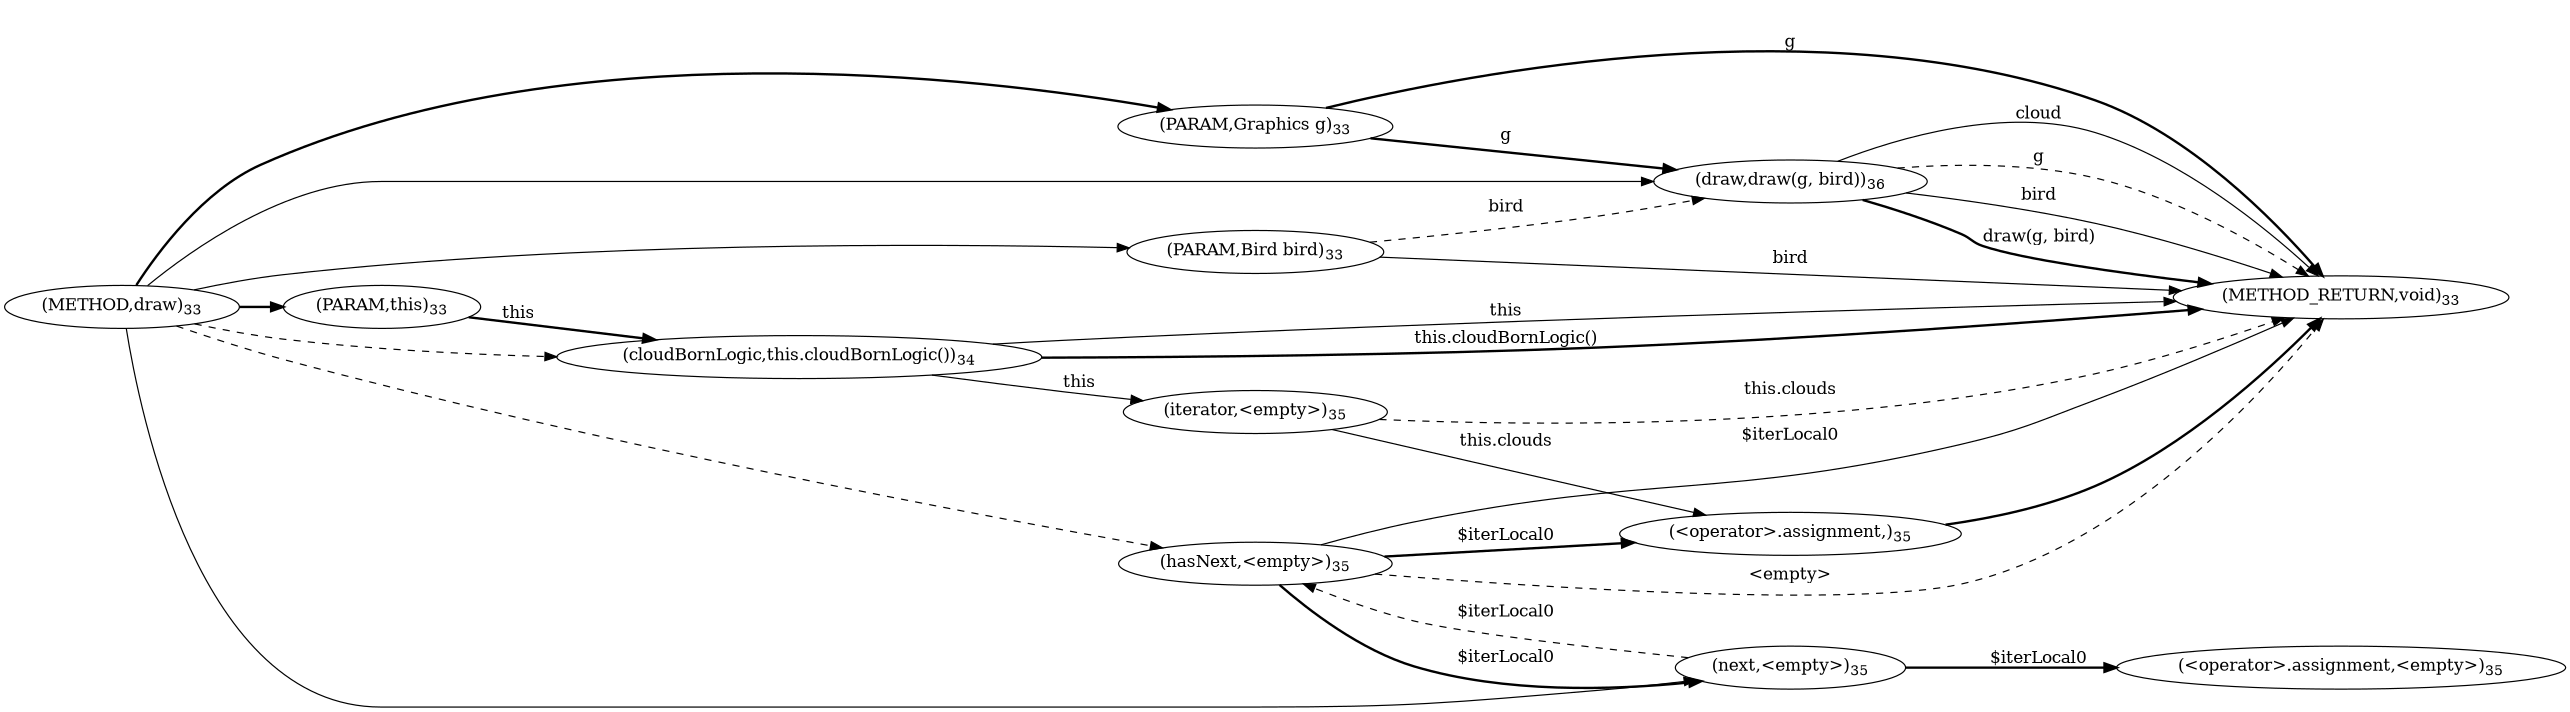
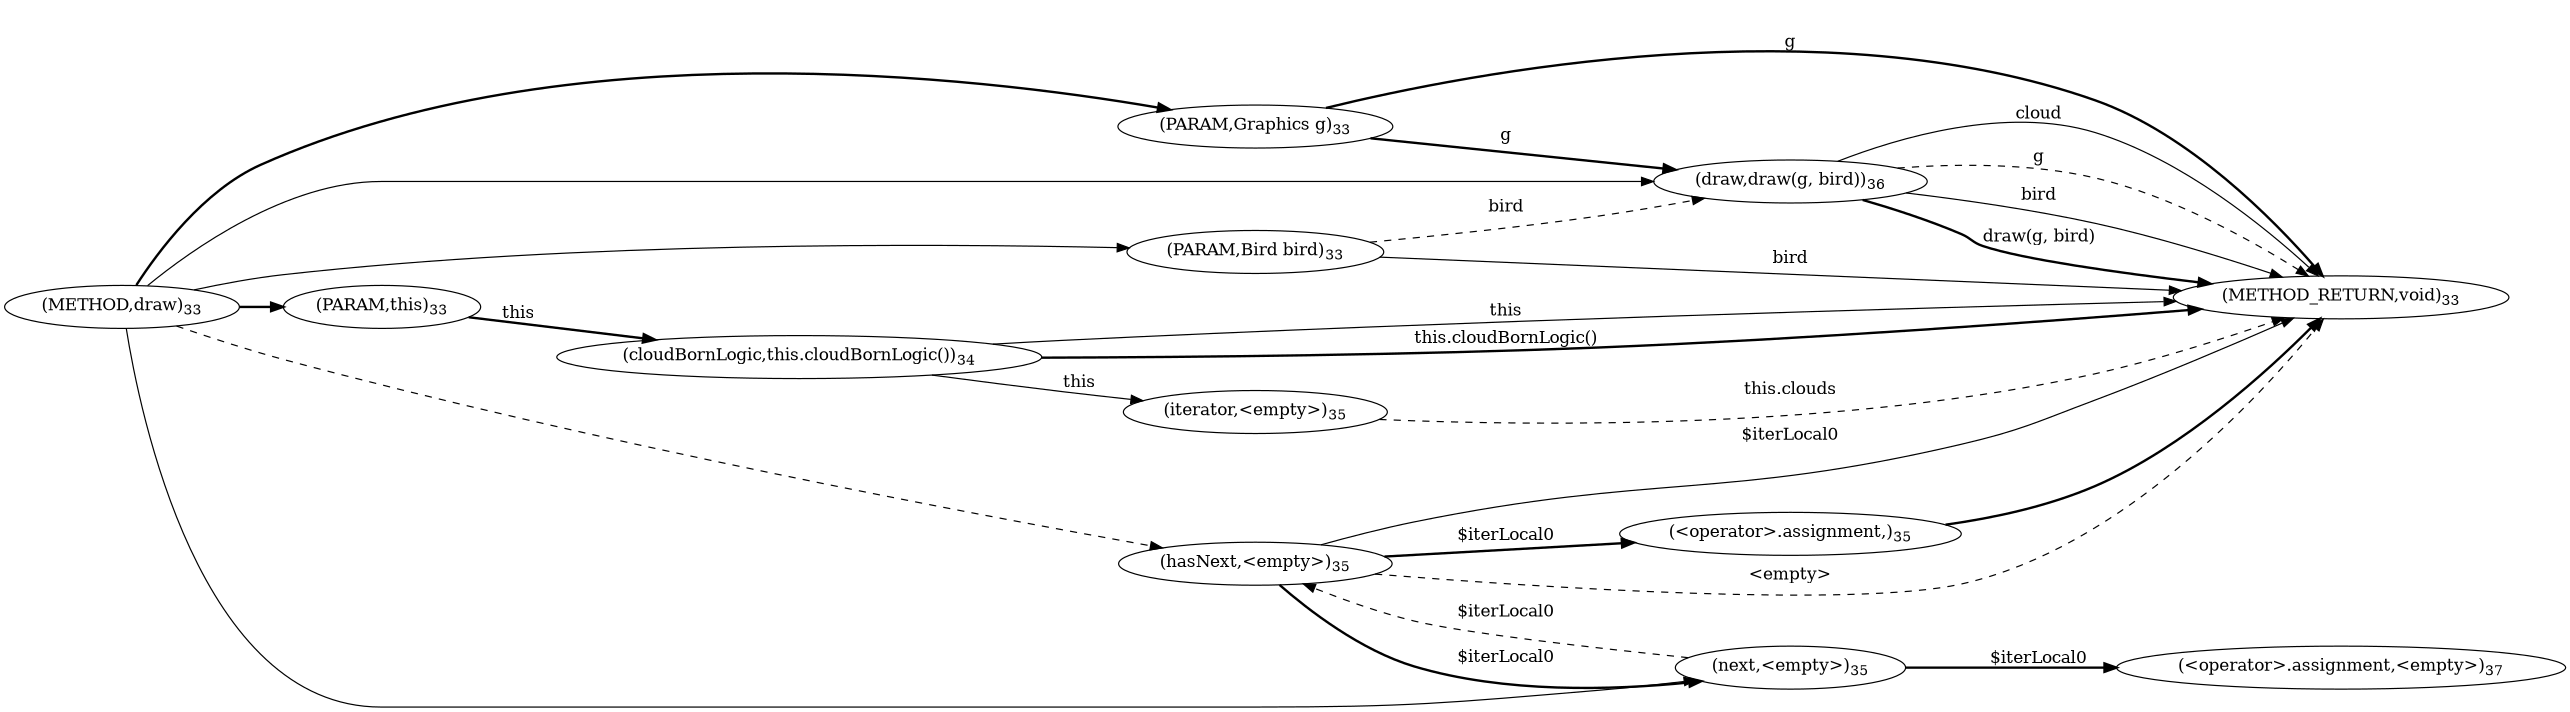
edge "(METHOD,draw)" -> "(cloudBornLogic,this.cloudBornLogic())": removed
edge "(iterator,<empty>)" -> "(<operator>.assignment,)": removed, label "this.clouds"
node "(<operator>.assignment,<empty>)": text "35" -> "37"
